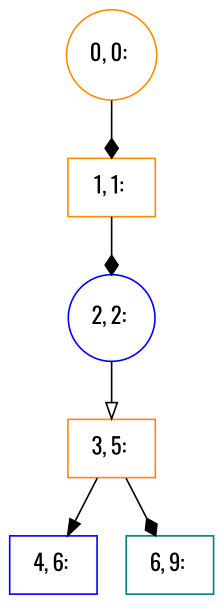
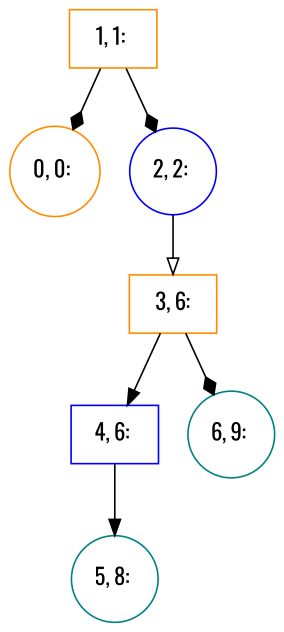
edge "0, 0:" -> "1, 1:": reversed
node "3, 5:": label "3, 5:" -> "3, 6:"
node "6, 9:": shape box -> circle
node "5, 8:": added
